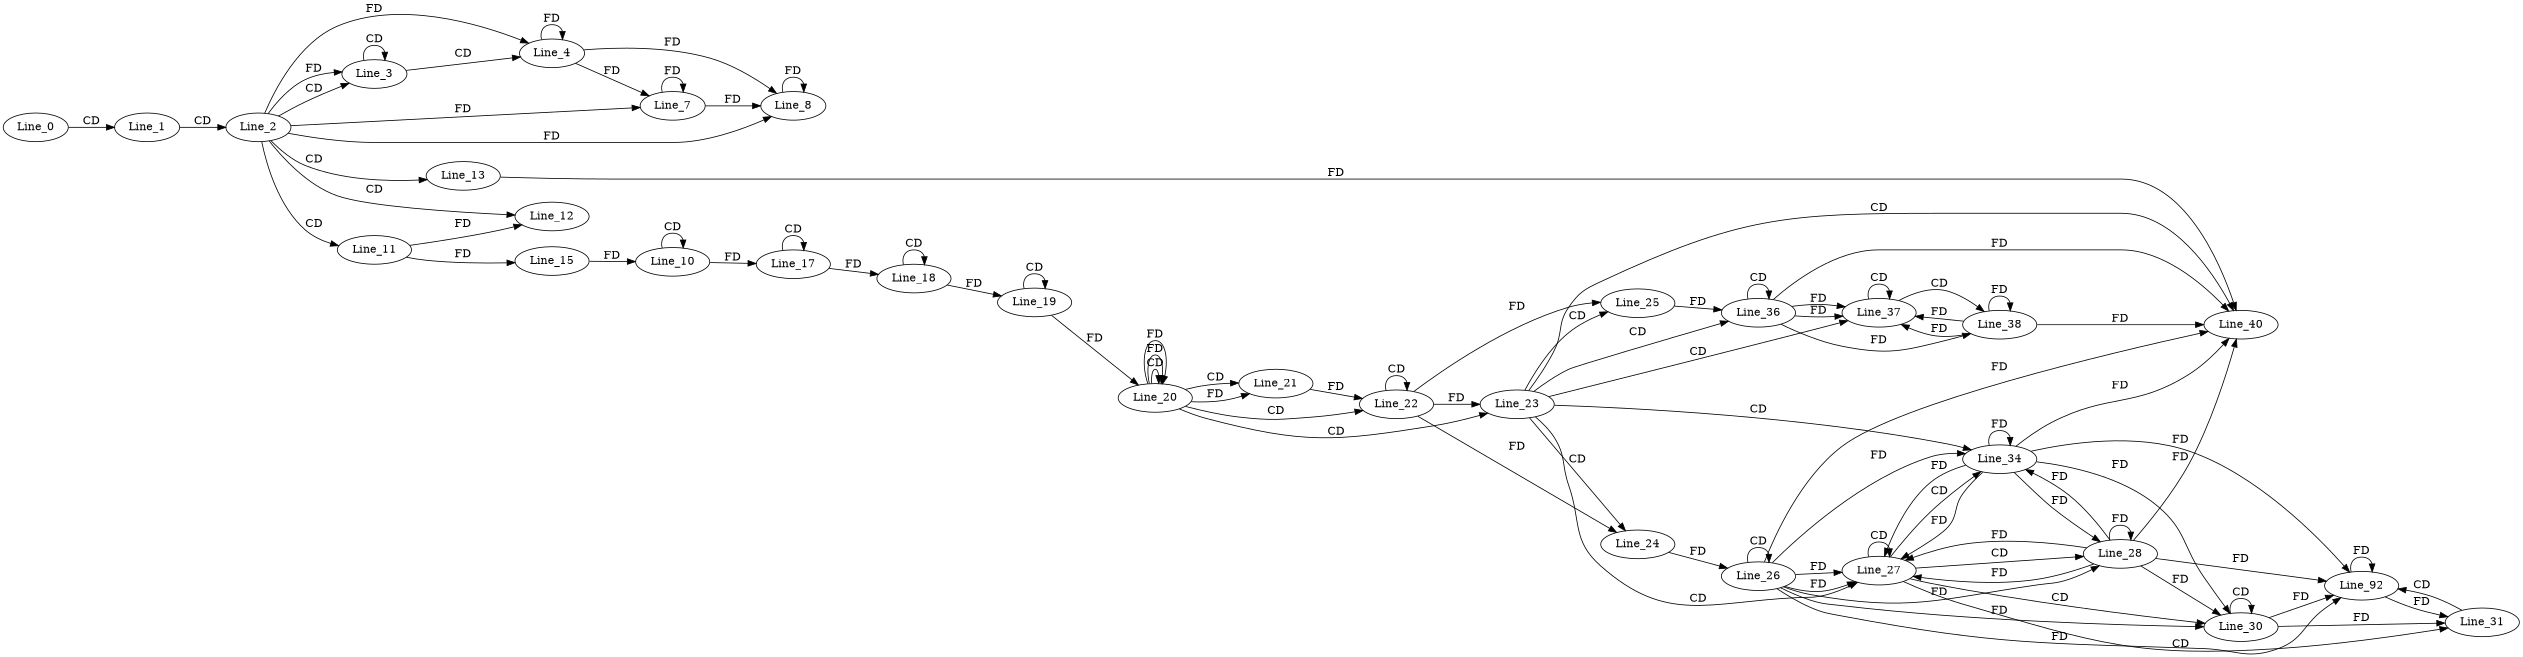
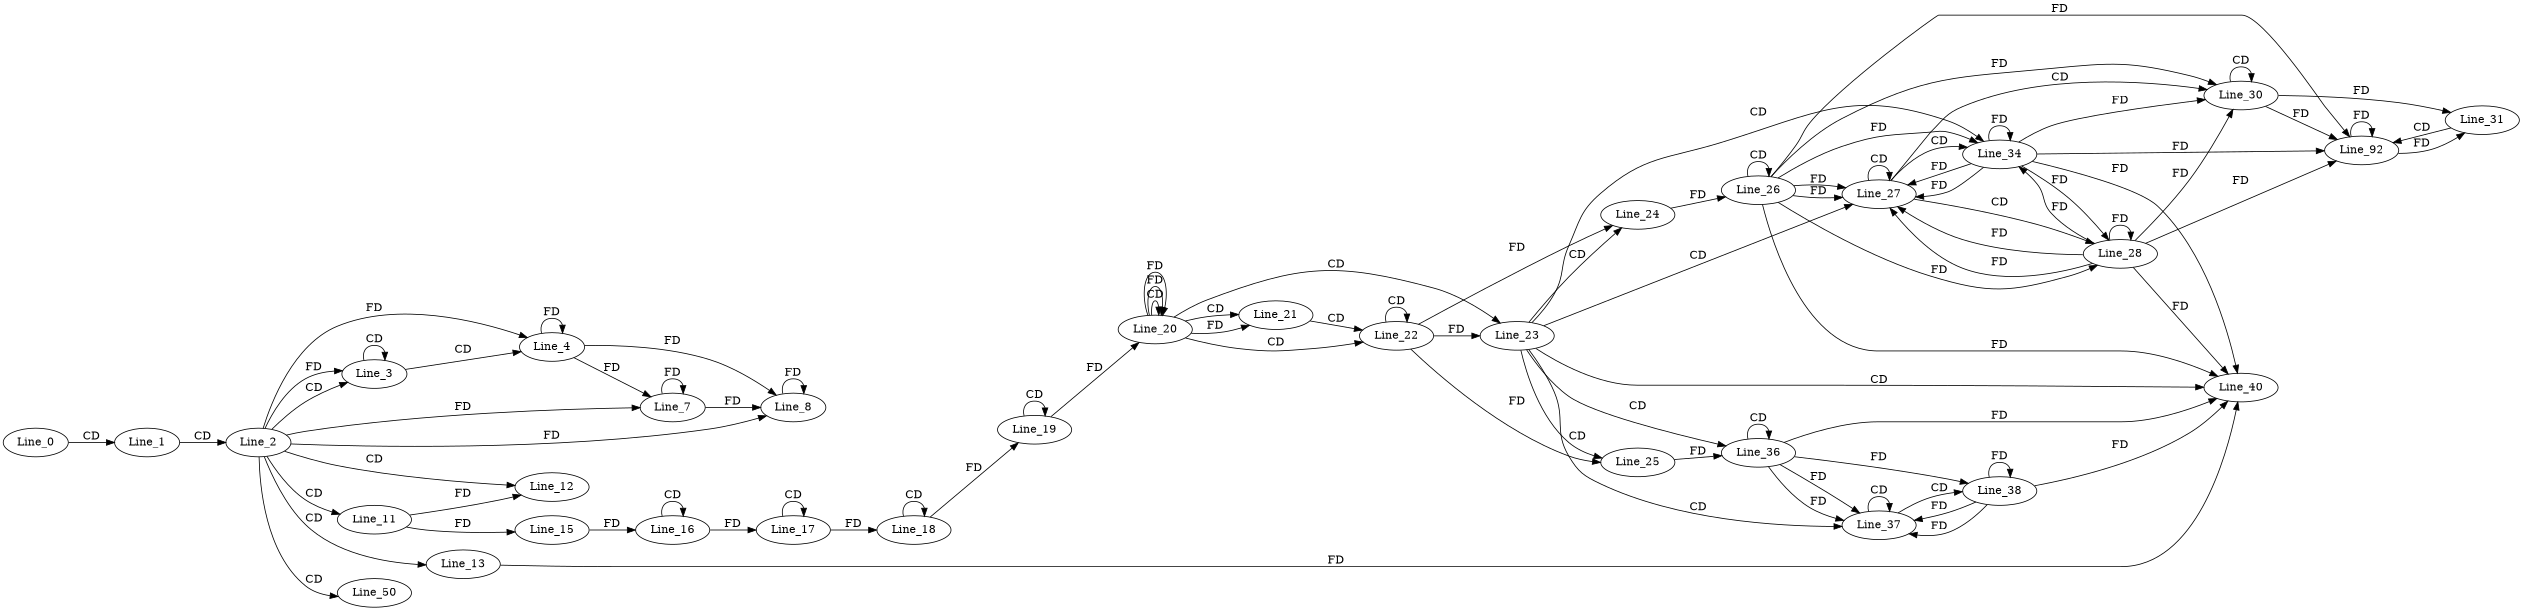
node "Line_10": label "Line_10" -> "Line_16"
edge "Line_21" -> "Line_22": label "FD" -> "CD"
node "Line_50": added
edge "Line_27" -> "Line_31": removed, label "CD"
